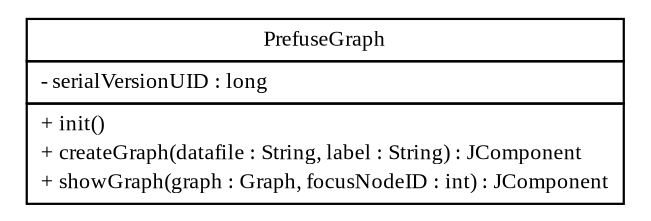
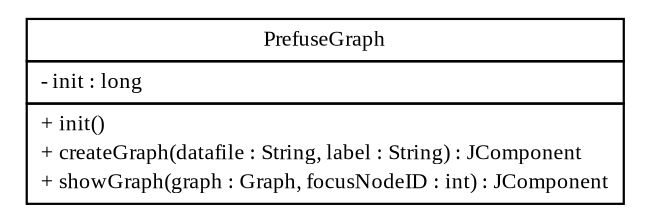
node "PrefuseGraph": text "- serialVersionUID : long" -> "- init : long"
